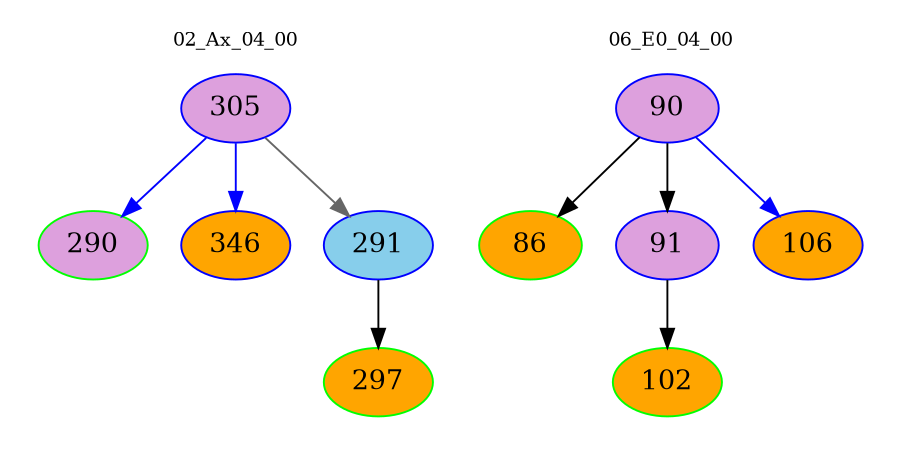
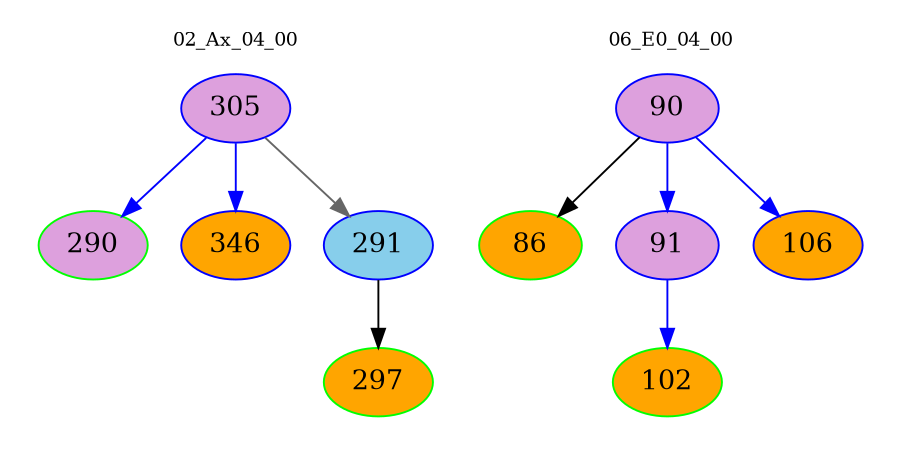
edge "90" -> "91": color black -> blue
edge "91" -> "102": color black -> blue
